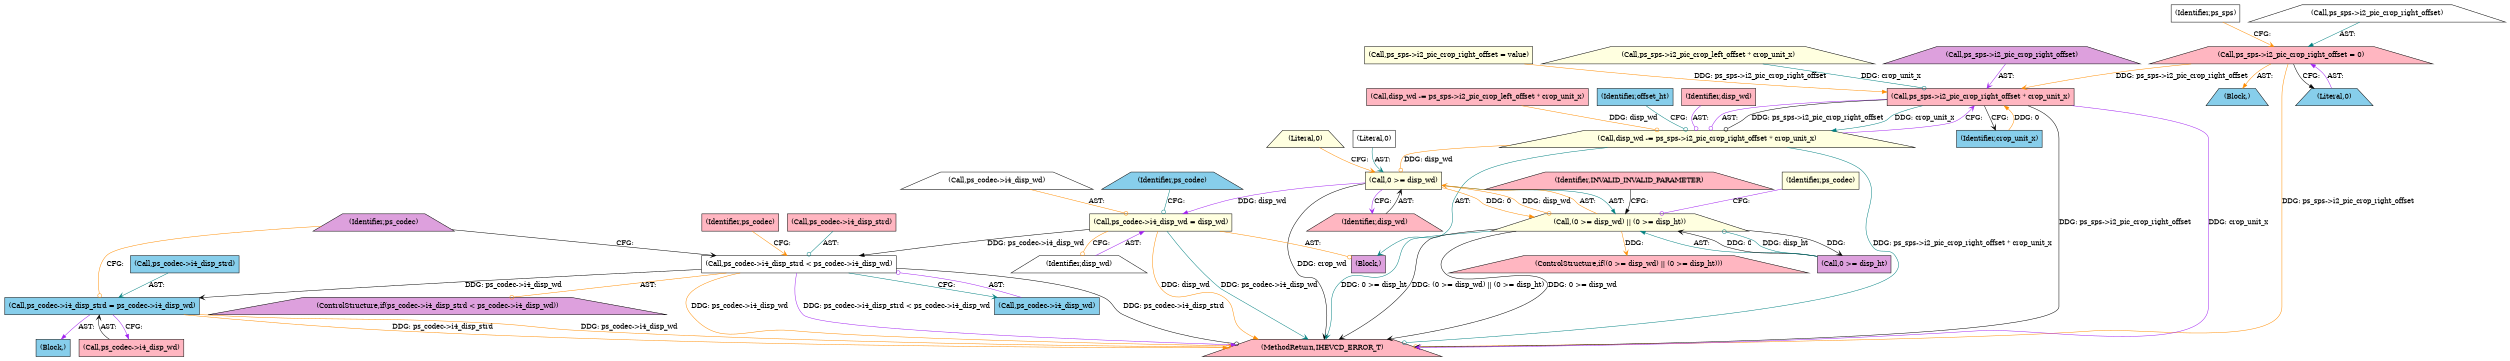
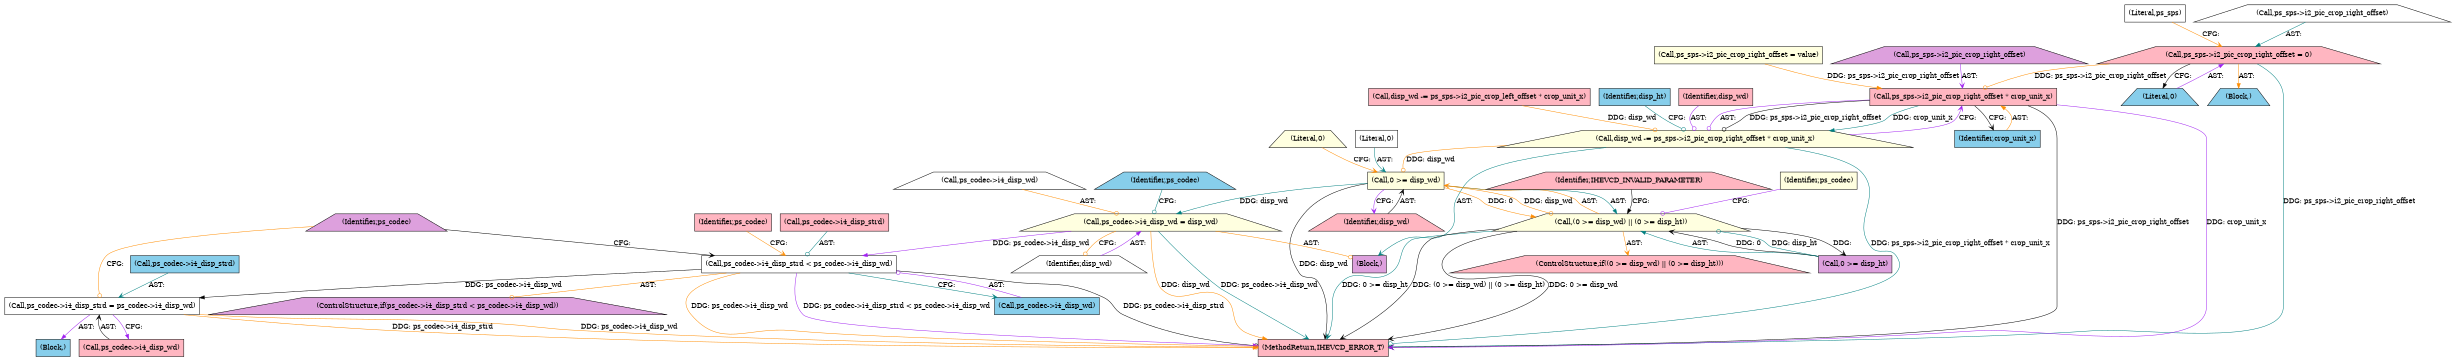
node "(Identifier,ps_sps)": label "(Identifier,ps_sps)" -> "(Literal,ps_sps)"
node "(Call,ps_sps->i2_pic_crop_left_offset * crop_unit_x)": removed
edge "(Call,ps_sps->i2_pic_crop_right_offset = 0)" -> "(Call,ps_sps->i2_pic_crop_right_offset * crop_unit_x)": arrowhead vee -> odot
node "(Identifier,offset_ht)": label "(Identifier,offset_ht)" -> "(Identifier,disp_ht)"
edge "(Identifier,crop_unit_x)" -> "(Call,ps_sps->i2_pic_crop_right_offset * crop_unit_x)": label "DDG: 0" -> "AST: "
node "(Identifier,INVALID_INVALID_PARAMETER)": label "(Identifier,INVALID_INVALID_PARAMETER)" -> "(Identifier,IHEVCD_INVALID_PARAMETER)"
edge "(Call,0 >= disp_wd)" -> "(Call,ps_codec->i4_disp_wd = disp_wd)": color purple -> teal
node "(Call,ps_codec->i4_disp_wd = disp_wd)": shape box -> trapezium
edge "(Call,ps_codec->i4_disp_wd = disp_wd)" -> "(Call,ps_codec->i4_disp_strd < ps_codec->i4_disp_wd)": color black -> purple
edge "(Call,(0 >= disp_wd) || (0 >= disp_ht))" -> "(ControlStructure,if((0 >= disp_wd) || (0 >= disp_ht)))": label "DDG: " -> "AST: "
edge "(Call,0 >= disp_wd)" -> "(MethodReturn,IHEVCD_ERROR_T)": label "DDG: crop_wd" -> "DDG: disp_wd"
edge "(Call,ps_codec->i4_disp_strd < ps_codec->i4_disp_wd)" -> "(Call,ps_codec->i4_disp_strd = ps_codec->i4_disp_wd)": arrowhead vee -> normal
node "(Call,ps_codec->i4_disp_strd = ps_codec->i4_disp_wd)": fillcolor skyblue -> white
edge "(Call,ps_sps->i2_pic_crop_right_offset = 0)" -> "(MethodReturn,IHEVCD_ERROR_T)": color darkorange -> teal
node "(MethodReturn,IHEVCD_ERROR_T)": shape trapezium -> box
